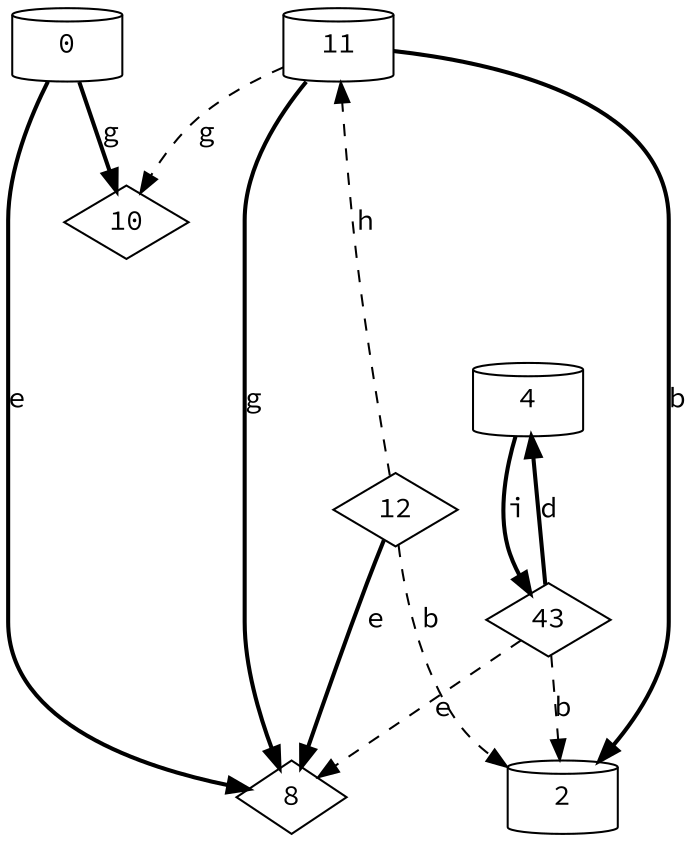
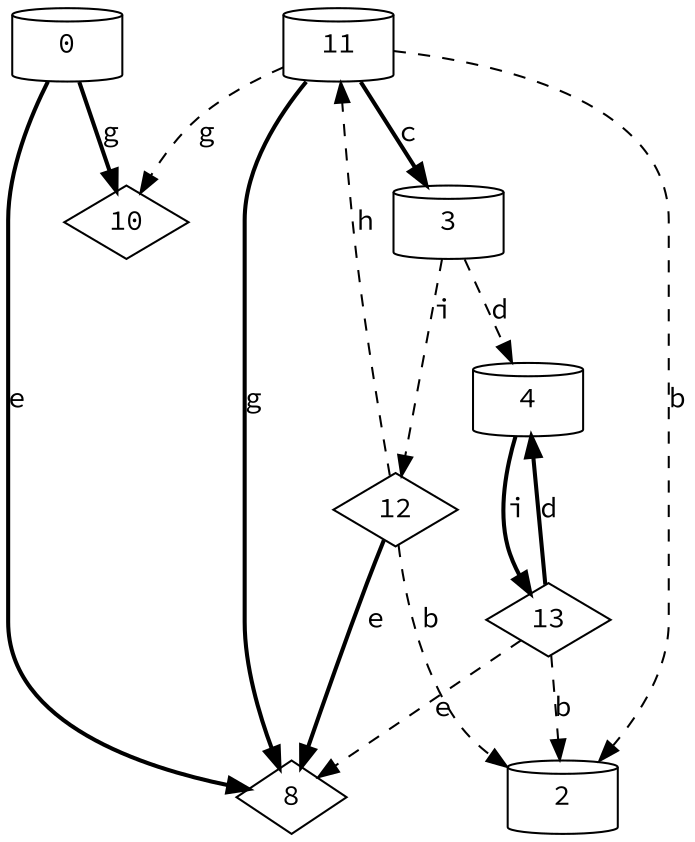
node "3": added
edge "11" -> "2": style bold -> dashed
node "43": label "43" -> "13"
